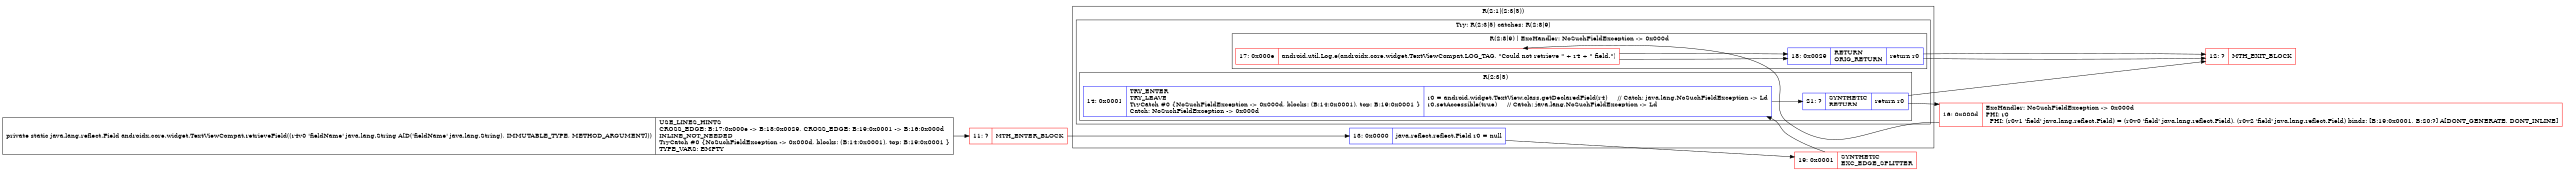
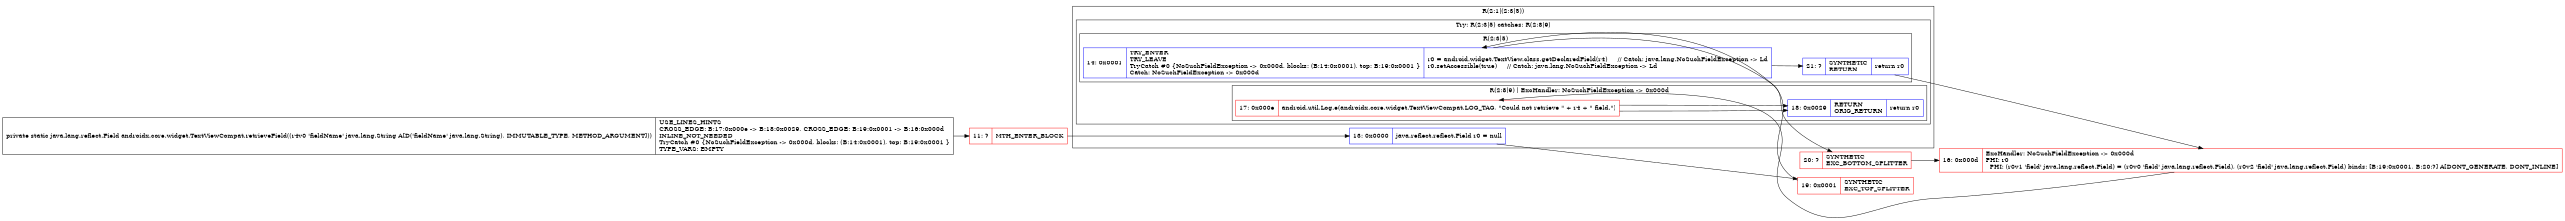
node "12: ?": removed
node "20: ?": added
node "19: 0x0001": text "EXC_EDGE_SPLITTER" -> "EXC_TOP_SPLITTER"
